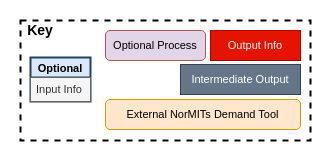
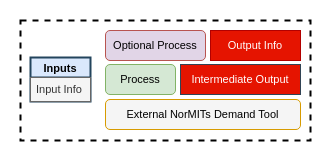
node "Key": removed
node "Optional": label "Optional" -> "Inputs"
node "Process": added
node "Intermediate Output": fillcolor #647687 -> #e51400
node "External NorMITs Demand Tool": fillcolor #ffe6cc -> #f5f5f5
